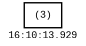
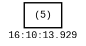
node "(3)": label "(3)" -> "(5)"
